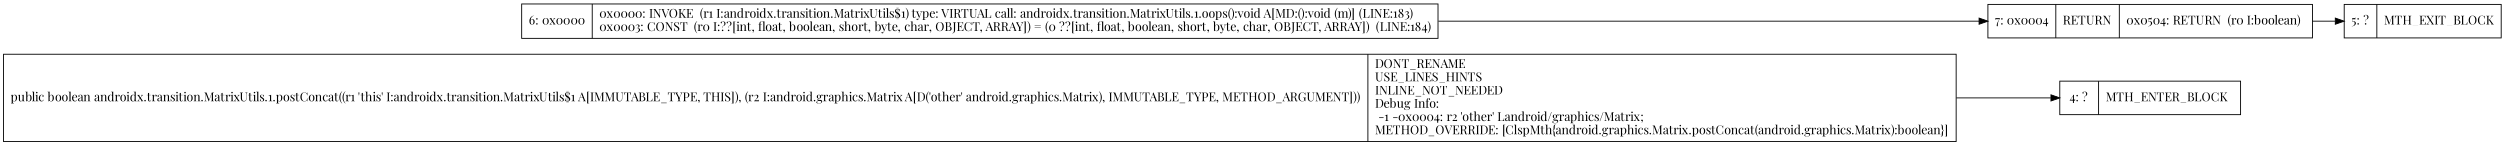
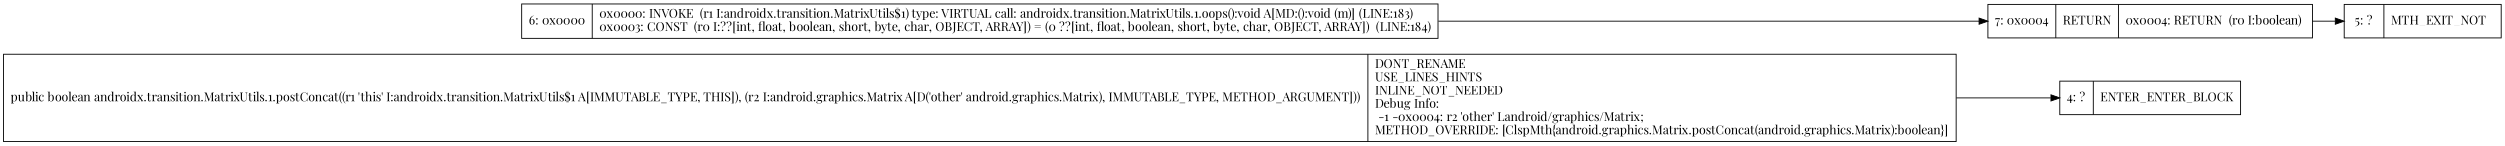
node "7: 0x0004": text "0x0504: RETURN  (r0 I:boolean)" -> "0x0004: RETURN  (r0 I:boolean)"
node "5: ?": text "MTH_EXIT_BLOCK" -> "MTH_EXIT_NOT"
node "4: ?": text "MTH_ENTER_BLOCK" -> "ENTER_ENTER_BLOCK"
